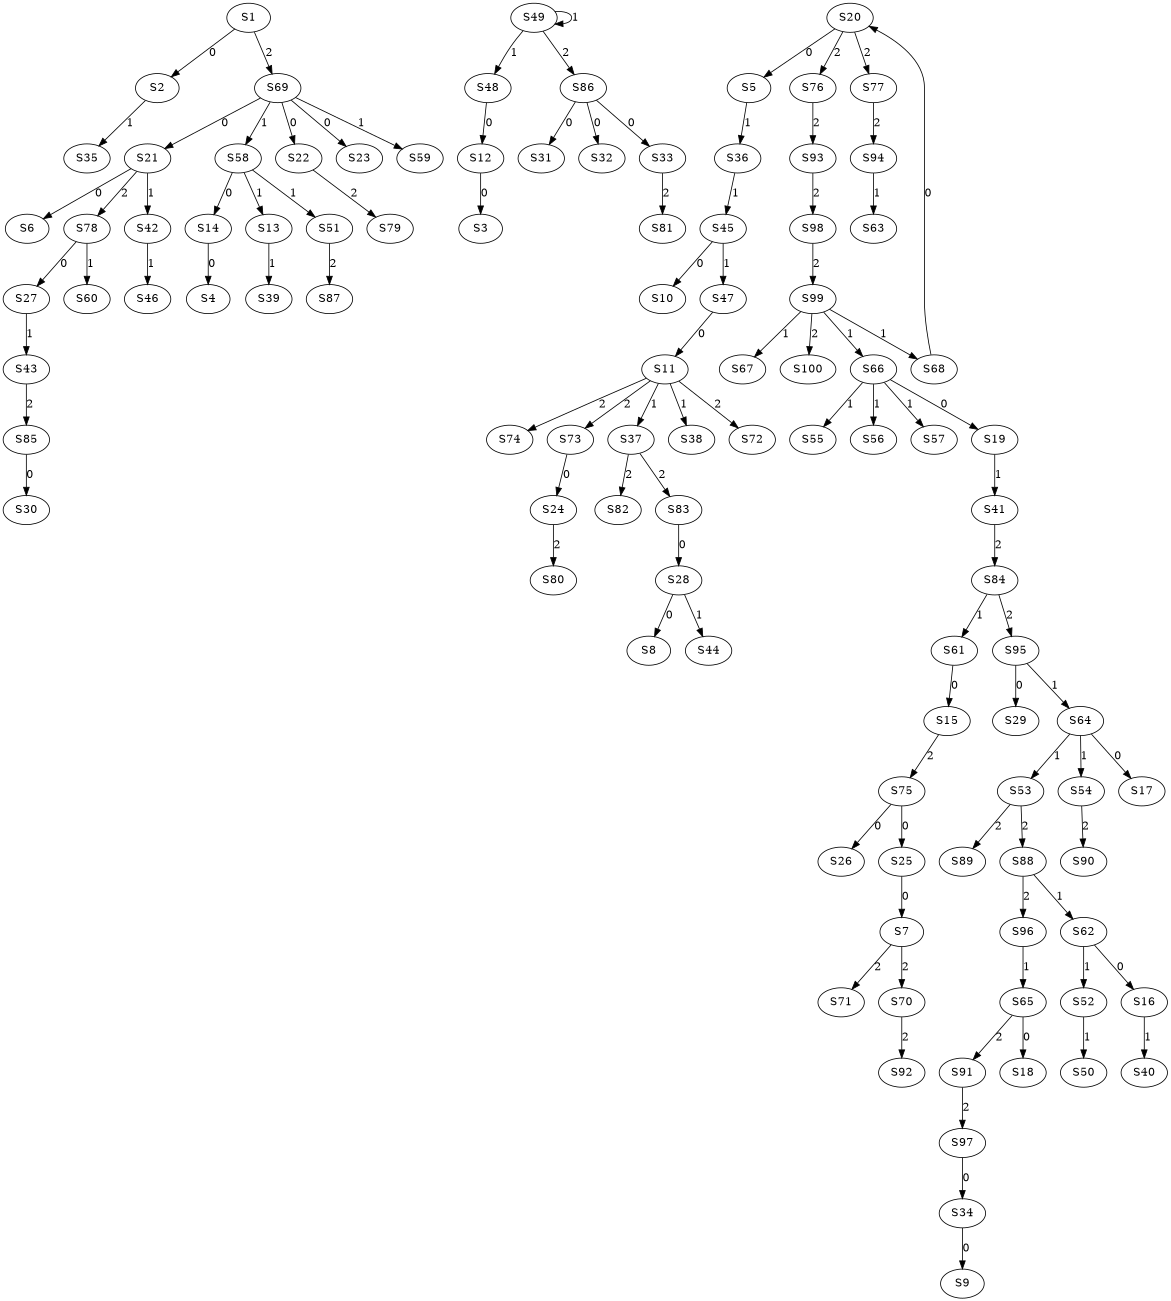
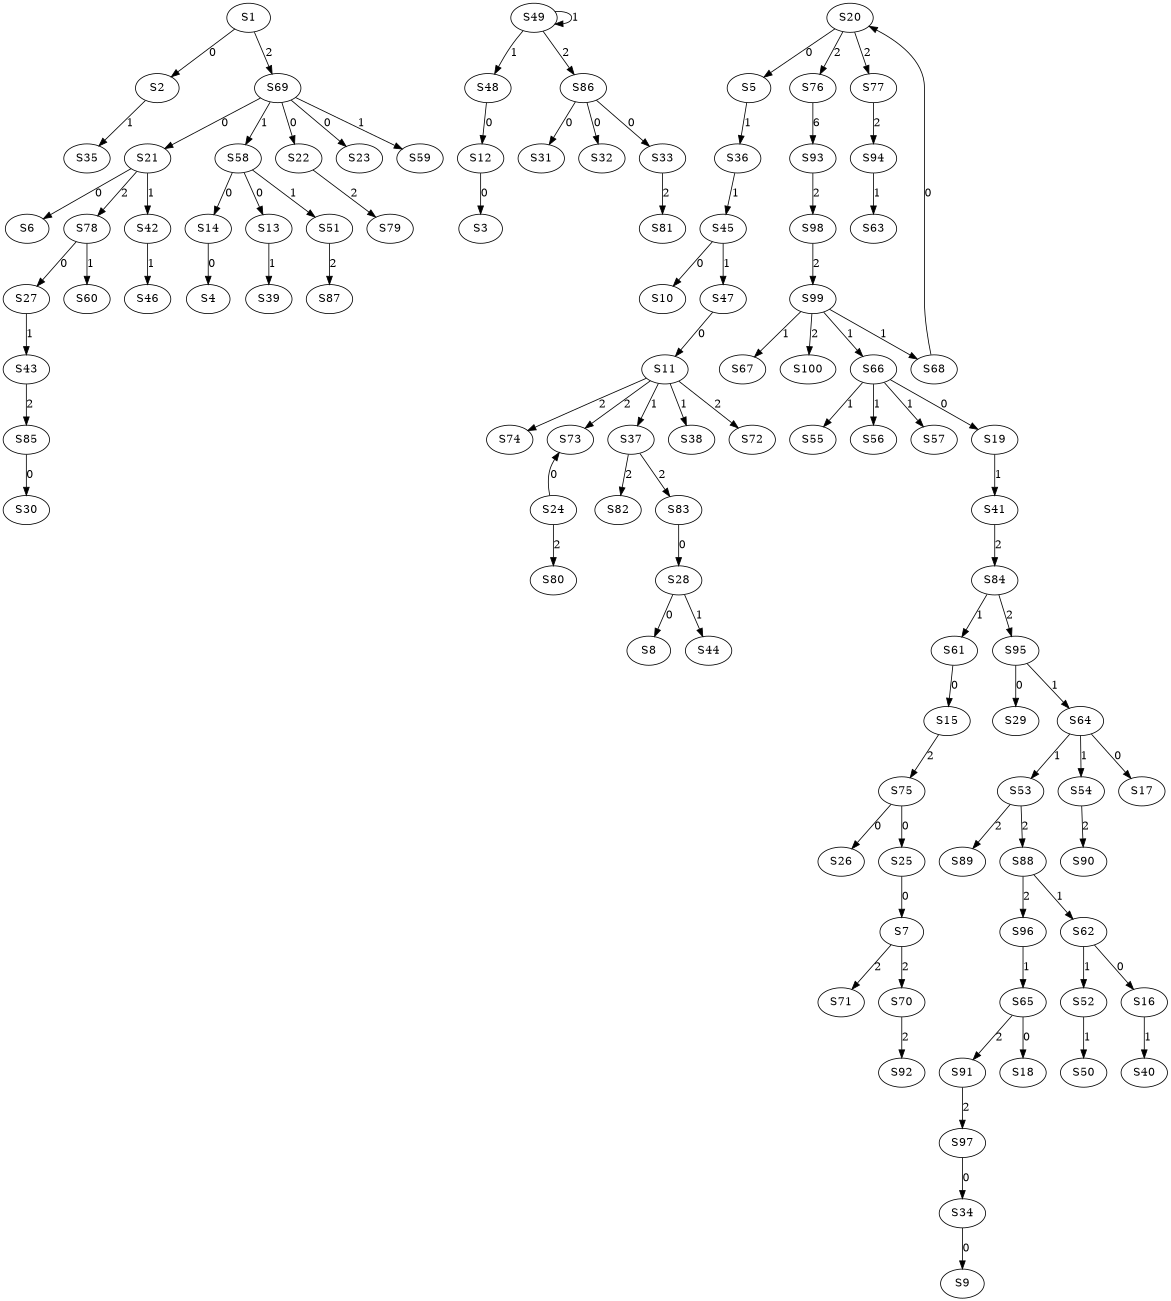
edge "S76" -> "S93": label "2" -> "6"
edge "S58" -> "S13": label "1" -> "0"
edge "S73" -> "S24": reversed
